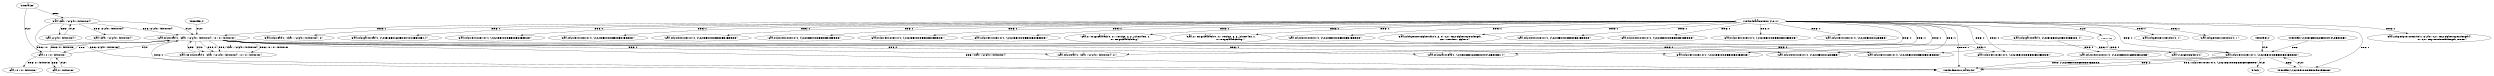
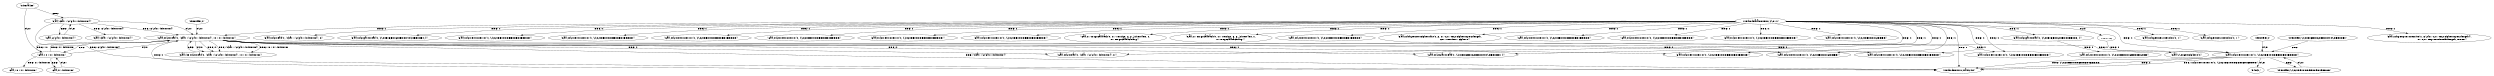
edge "(MethodParameterIn,SSL *s)" -> "(Identifier,SSL2_PE_UNDEFINED_ERROR)": now "(MethodParameterIn,SSL *s)" -> "(Call,ssl2_part_read(s, SSL_F_GET_CLIENT_HELLO, i))"
edge "(MethodParameterIn,SSL *s)" -> "(MethodReturn,static int)": label "ERROR: s" -> "DDG: s"
